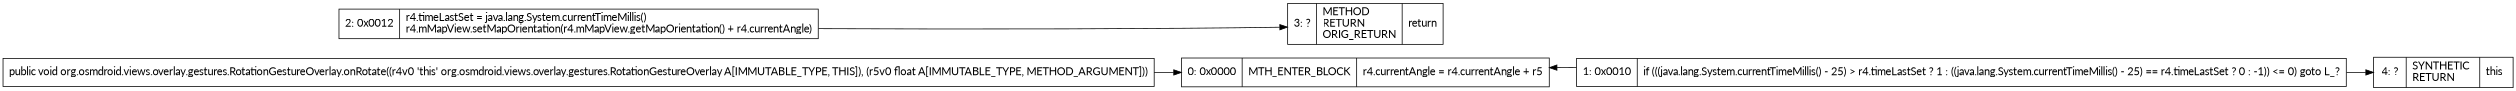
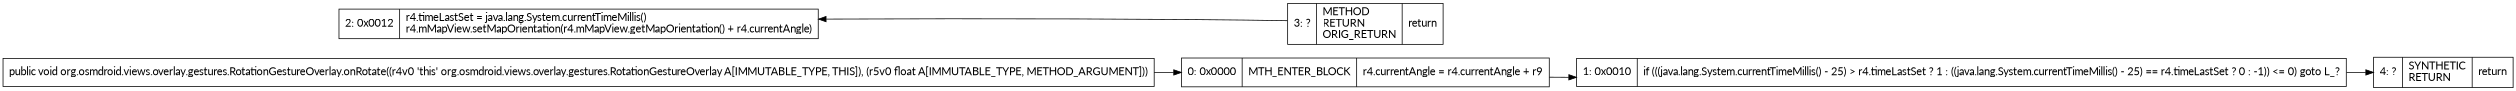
edge "2: 0x0012" -> "3: ?": reversed
edge "1: 0x0010" -> "0: 0x0000": reversed
node "0: 0x0000": text "r4.currentAngle = r4.currentAngle + r5" -> "r4.currentAngle = r4.currentAngle + r9"
node "4: ?": text "this" -> "return"
